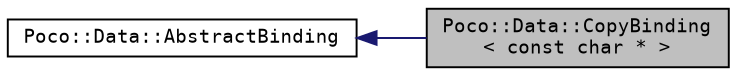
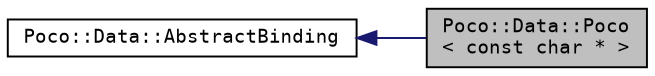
node "Poco::Data::CopyBinding < const char * >": label "Poco::Data::CopyBinding < const char * >" -> "Poco::Data::Poco < const char * >"
